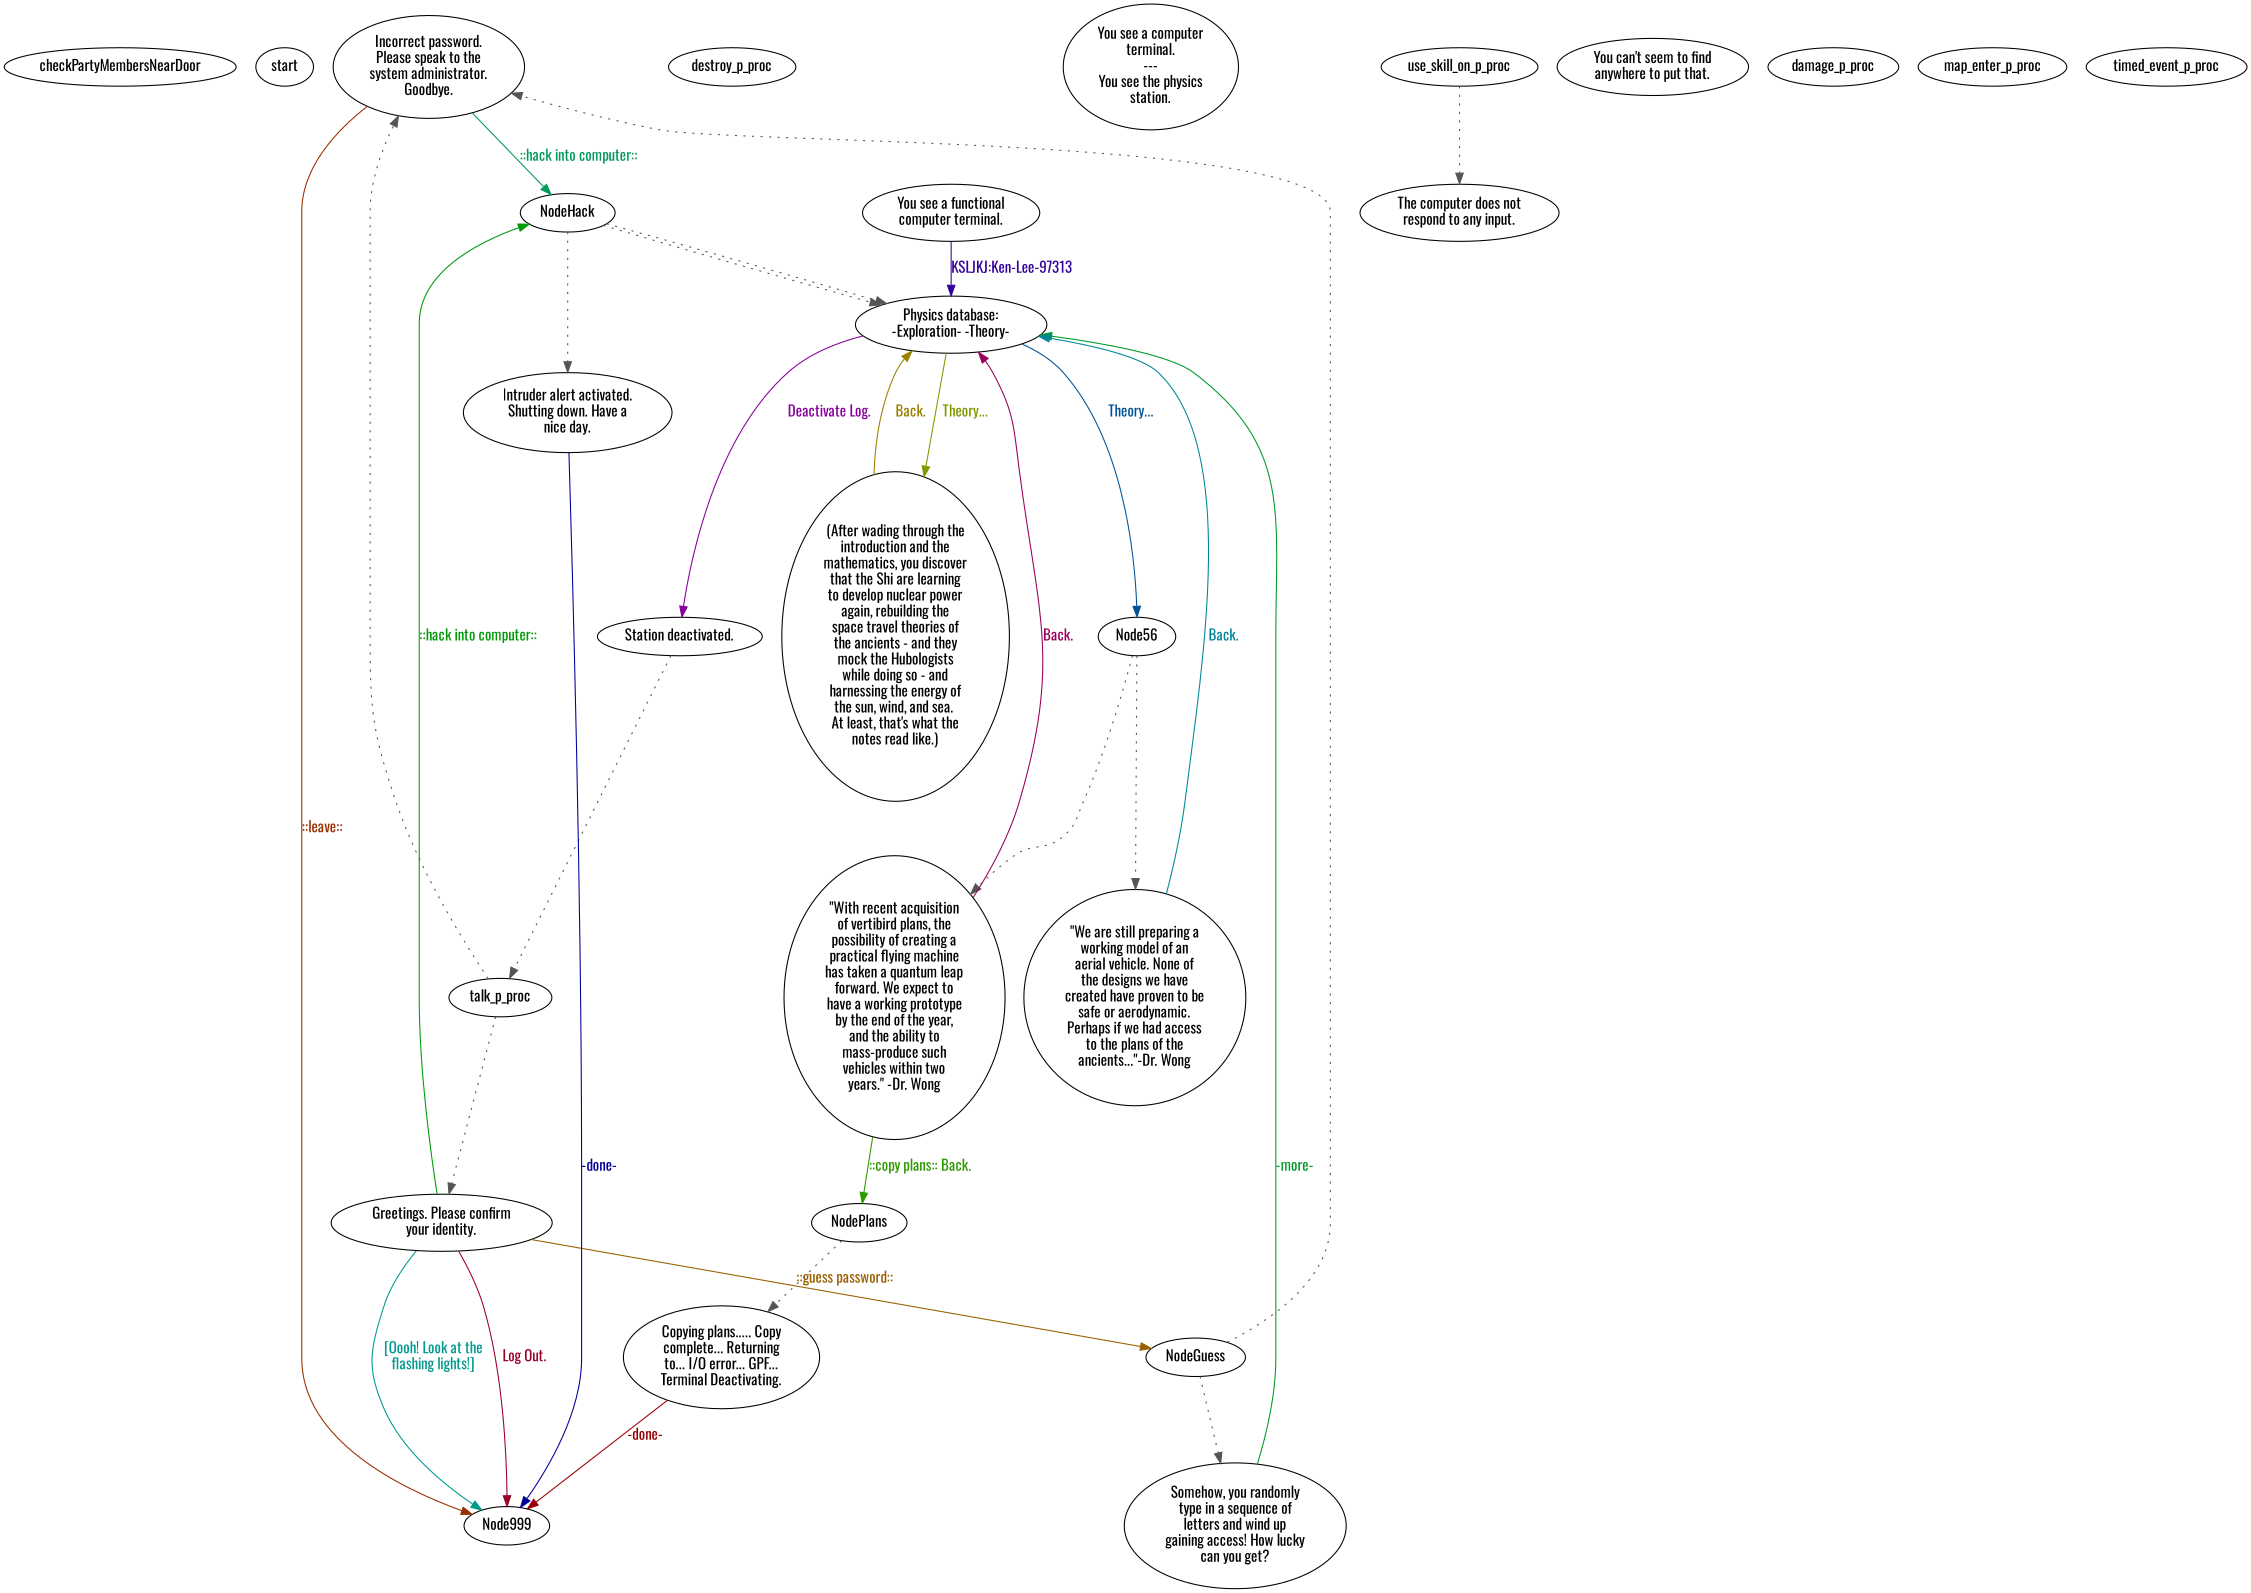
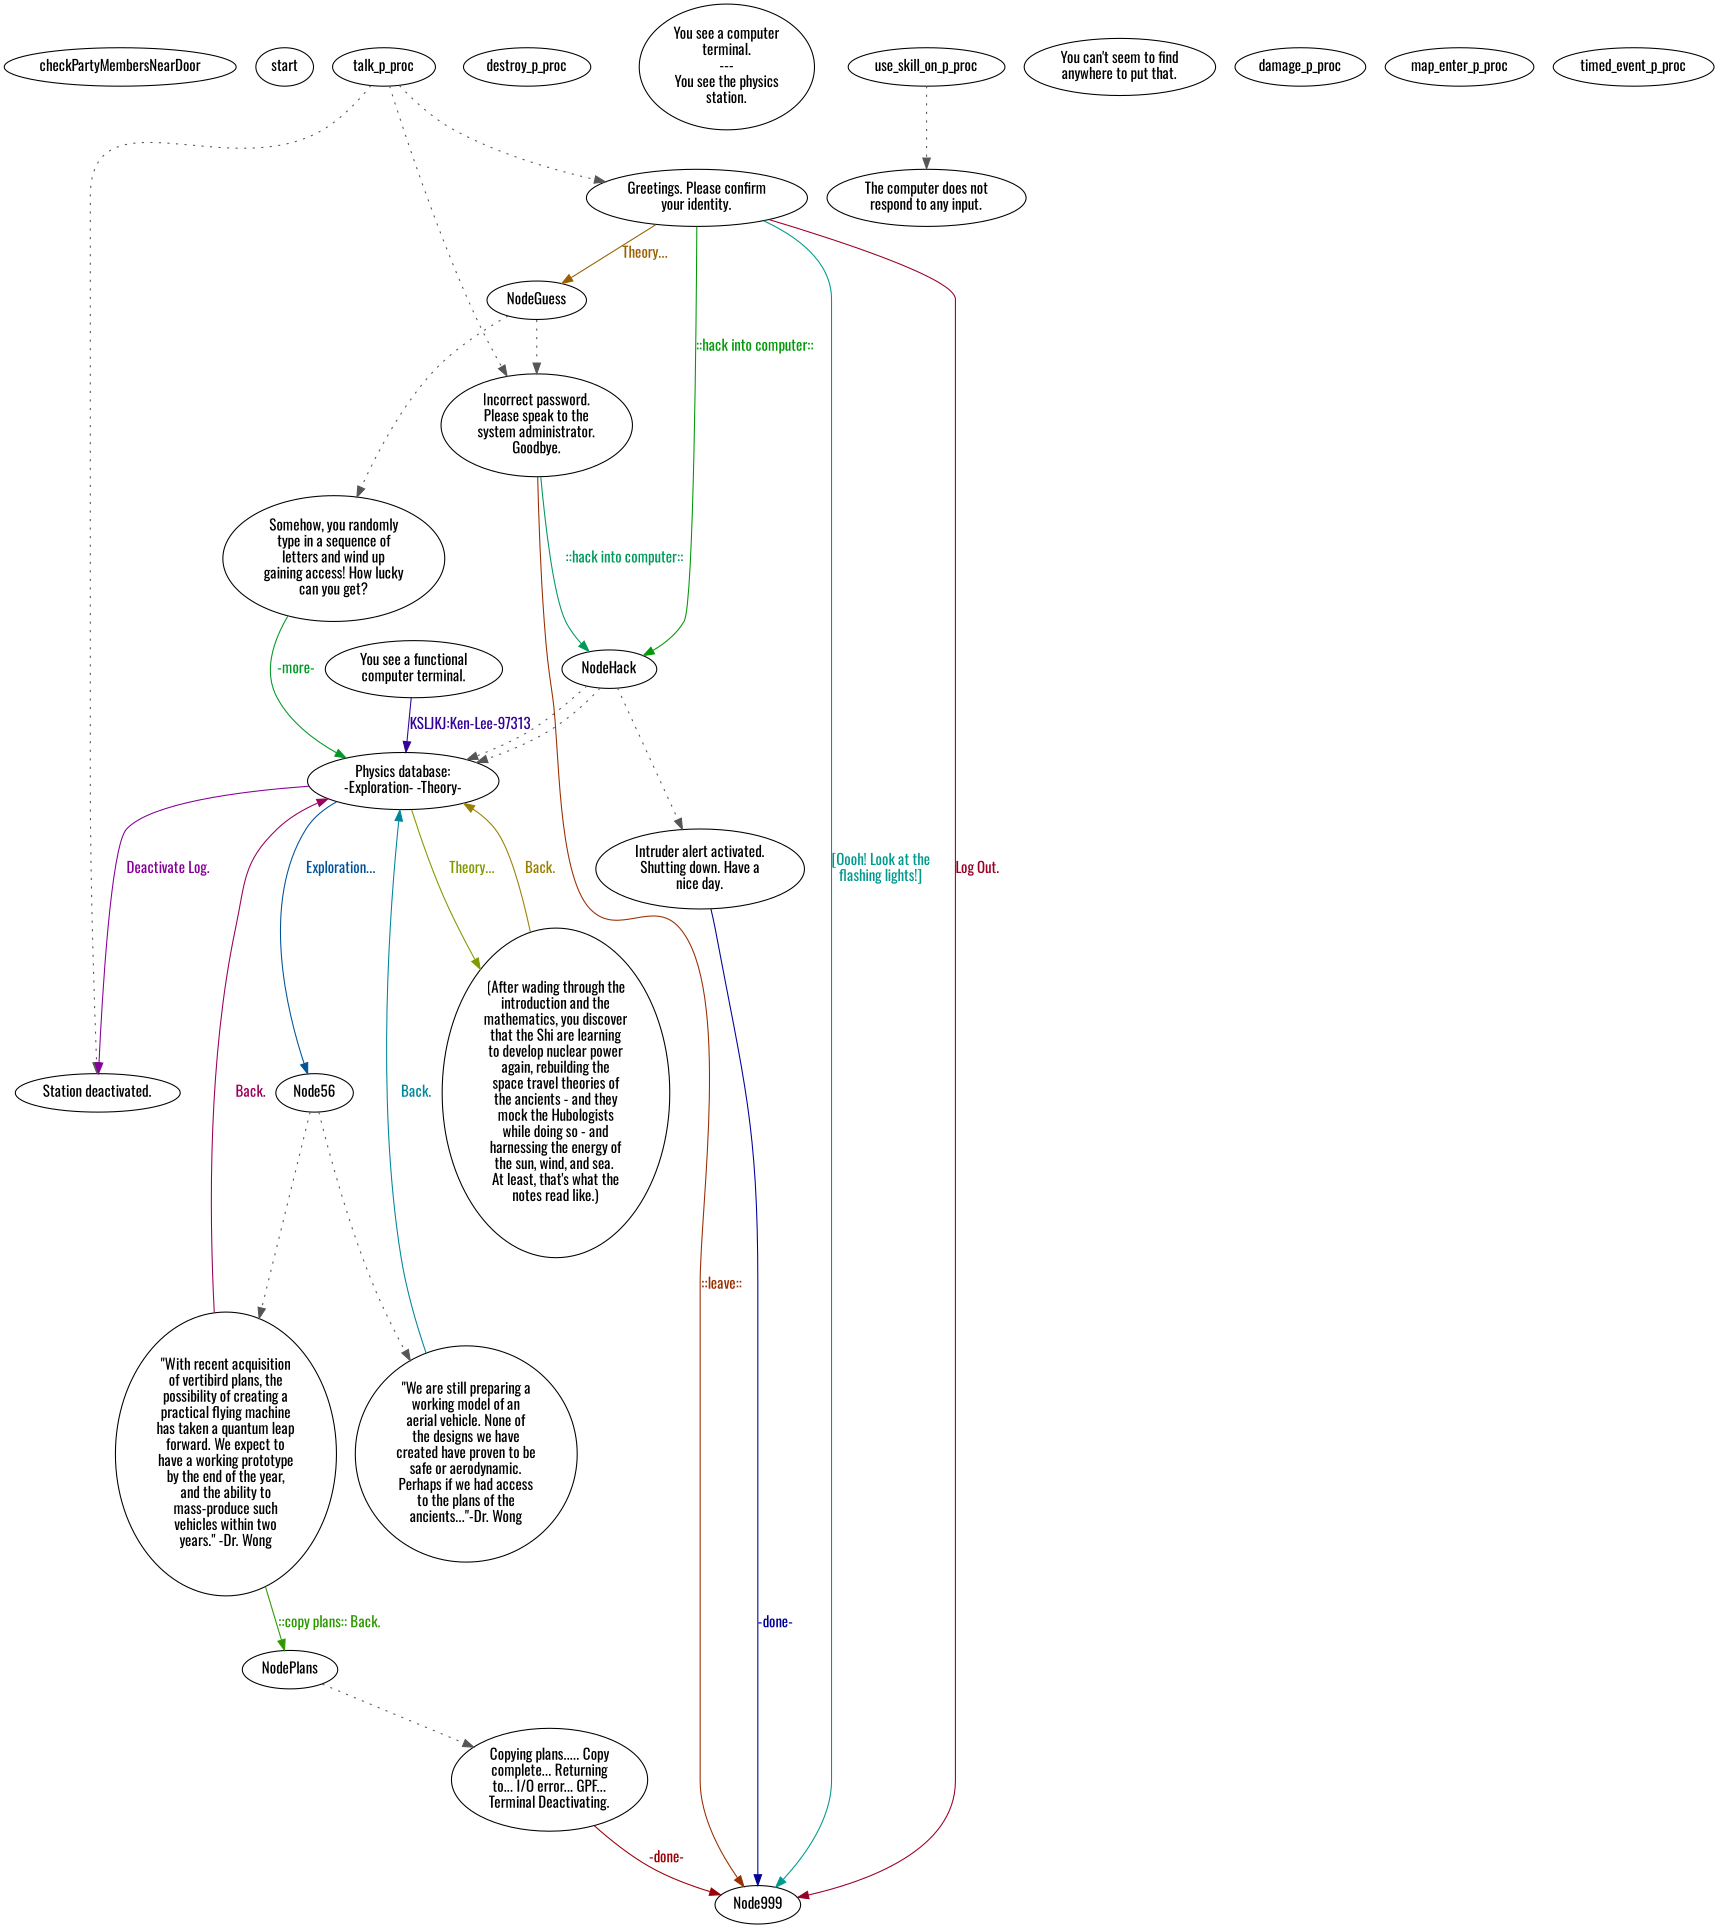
edge "Physics database: -Exploration- -Theory-" -> "Node56": label "Theory..." -> "Exploration..."
edge "Station deactivated." -> "talk_p_proc": reversed
edge "Greetings. Please confirm your identity." -> "NodeGuess": label "::guess password::" -> "Theory..."
